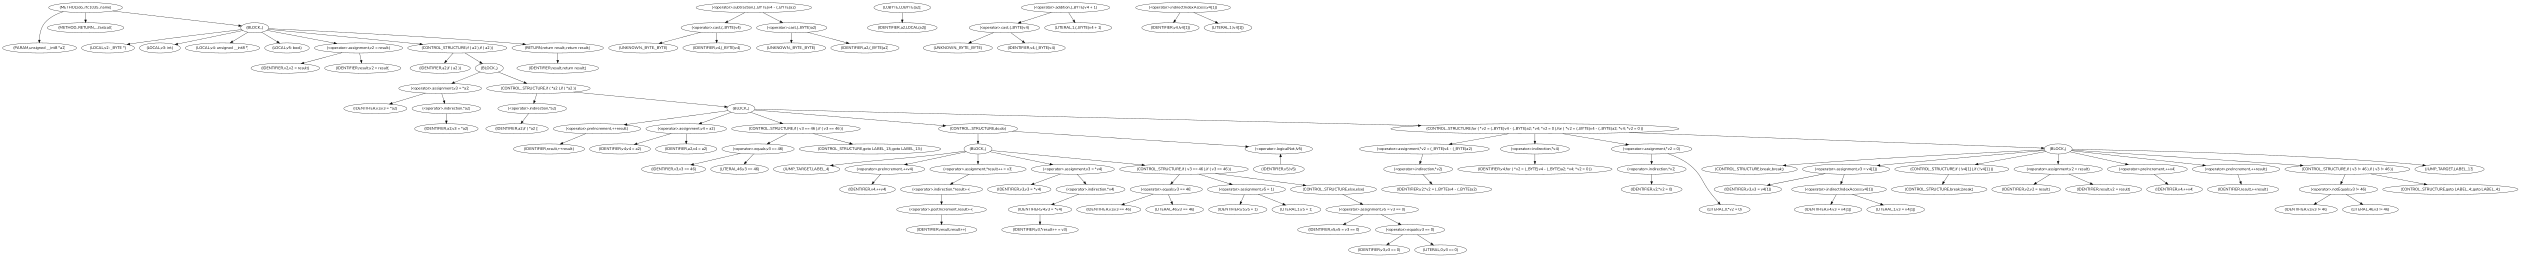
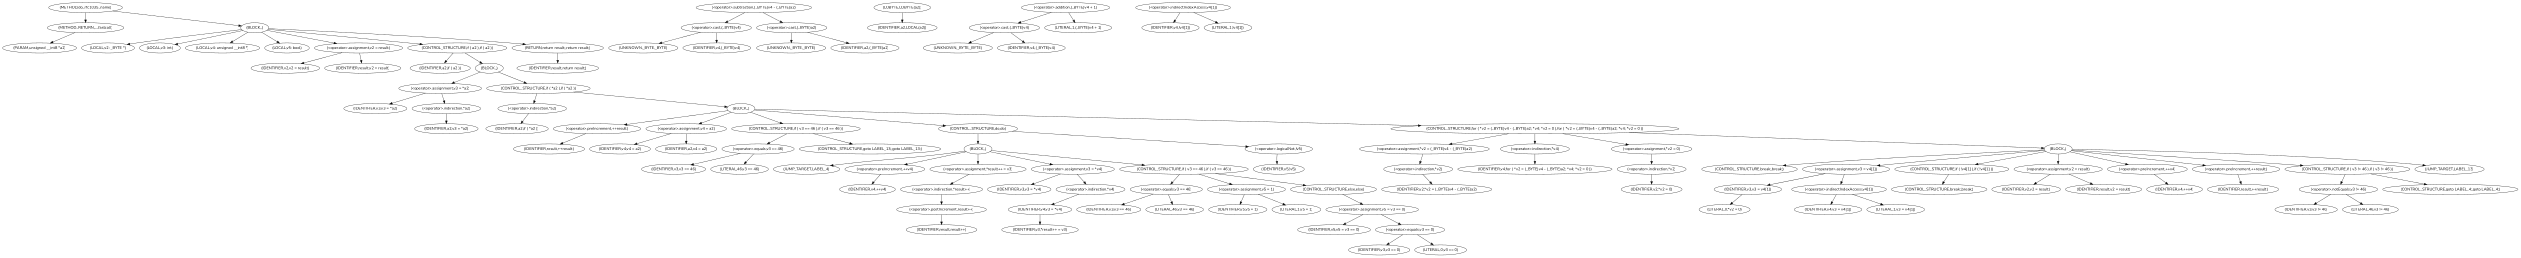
edge "(METHOD,do_rfc1035_name)" -> "(PARAM,unsigned __int8 *a2)": now "(METHOD_RETURN,__fastcall)" -> "(PARAM,unsigned __int8 *a2)"
edge "(IDENTIFIER,v5,!v5)" -> "(<operator>.logicalNot,!v5)": reversed
edge "(<operator>.assignment,*v2 = 0)" -> "(LITERAL,0,*v2 = 0)": now "(IDENTIFIER,v3,v3 = v4[1])" -> "(LITERAL,0,*v2 = 0)"
